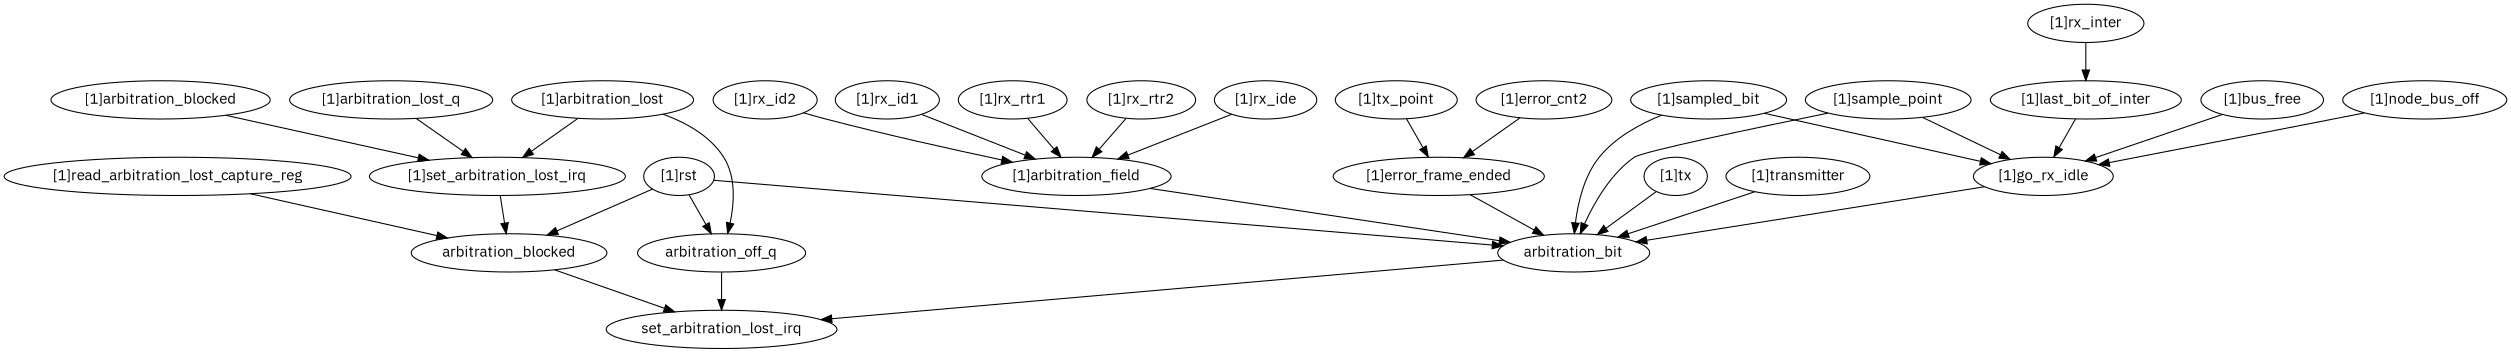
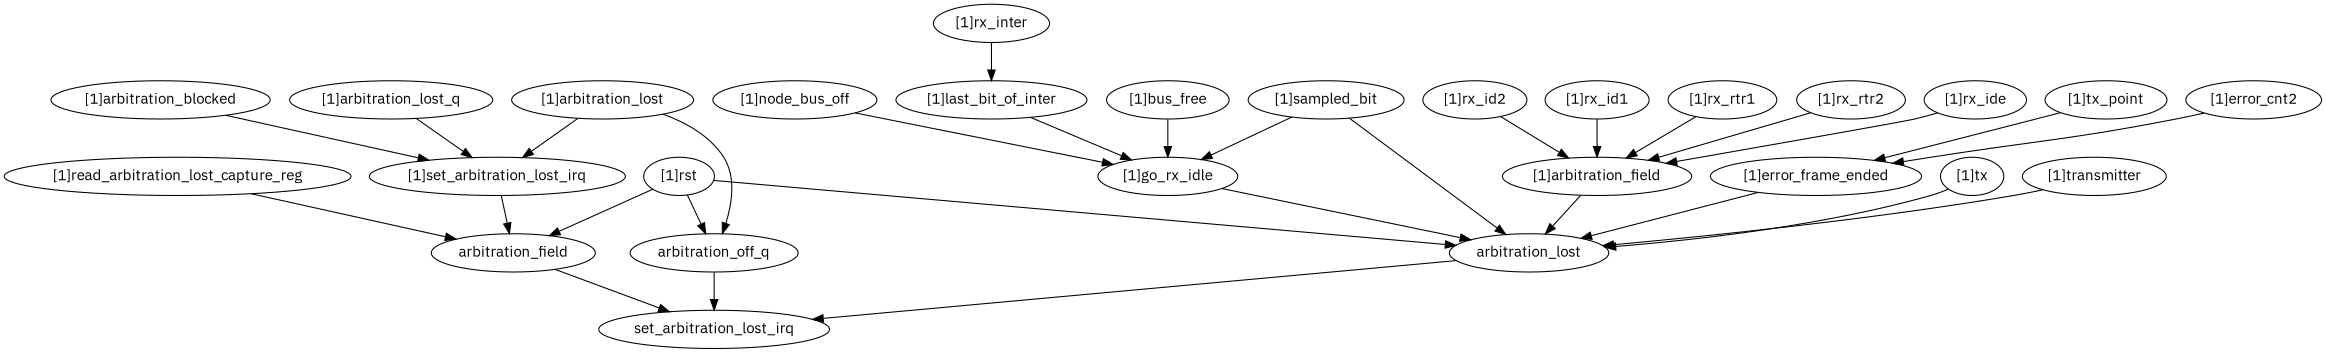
node "[1]sample_point": removed
node "arbitration_blocked": label "arbitration_blocked" -> "arbitration_field"
node "arbitration_bit": label "arbitration_bit" -> "arbitration_lost"
